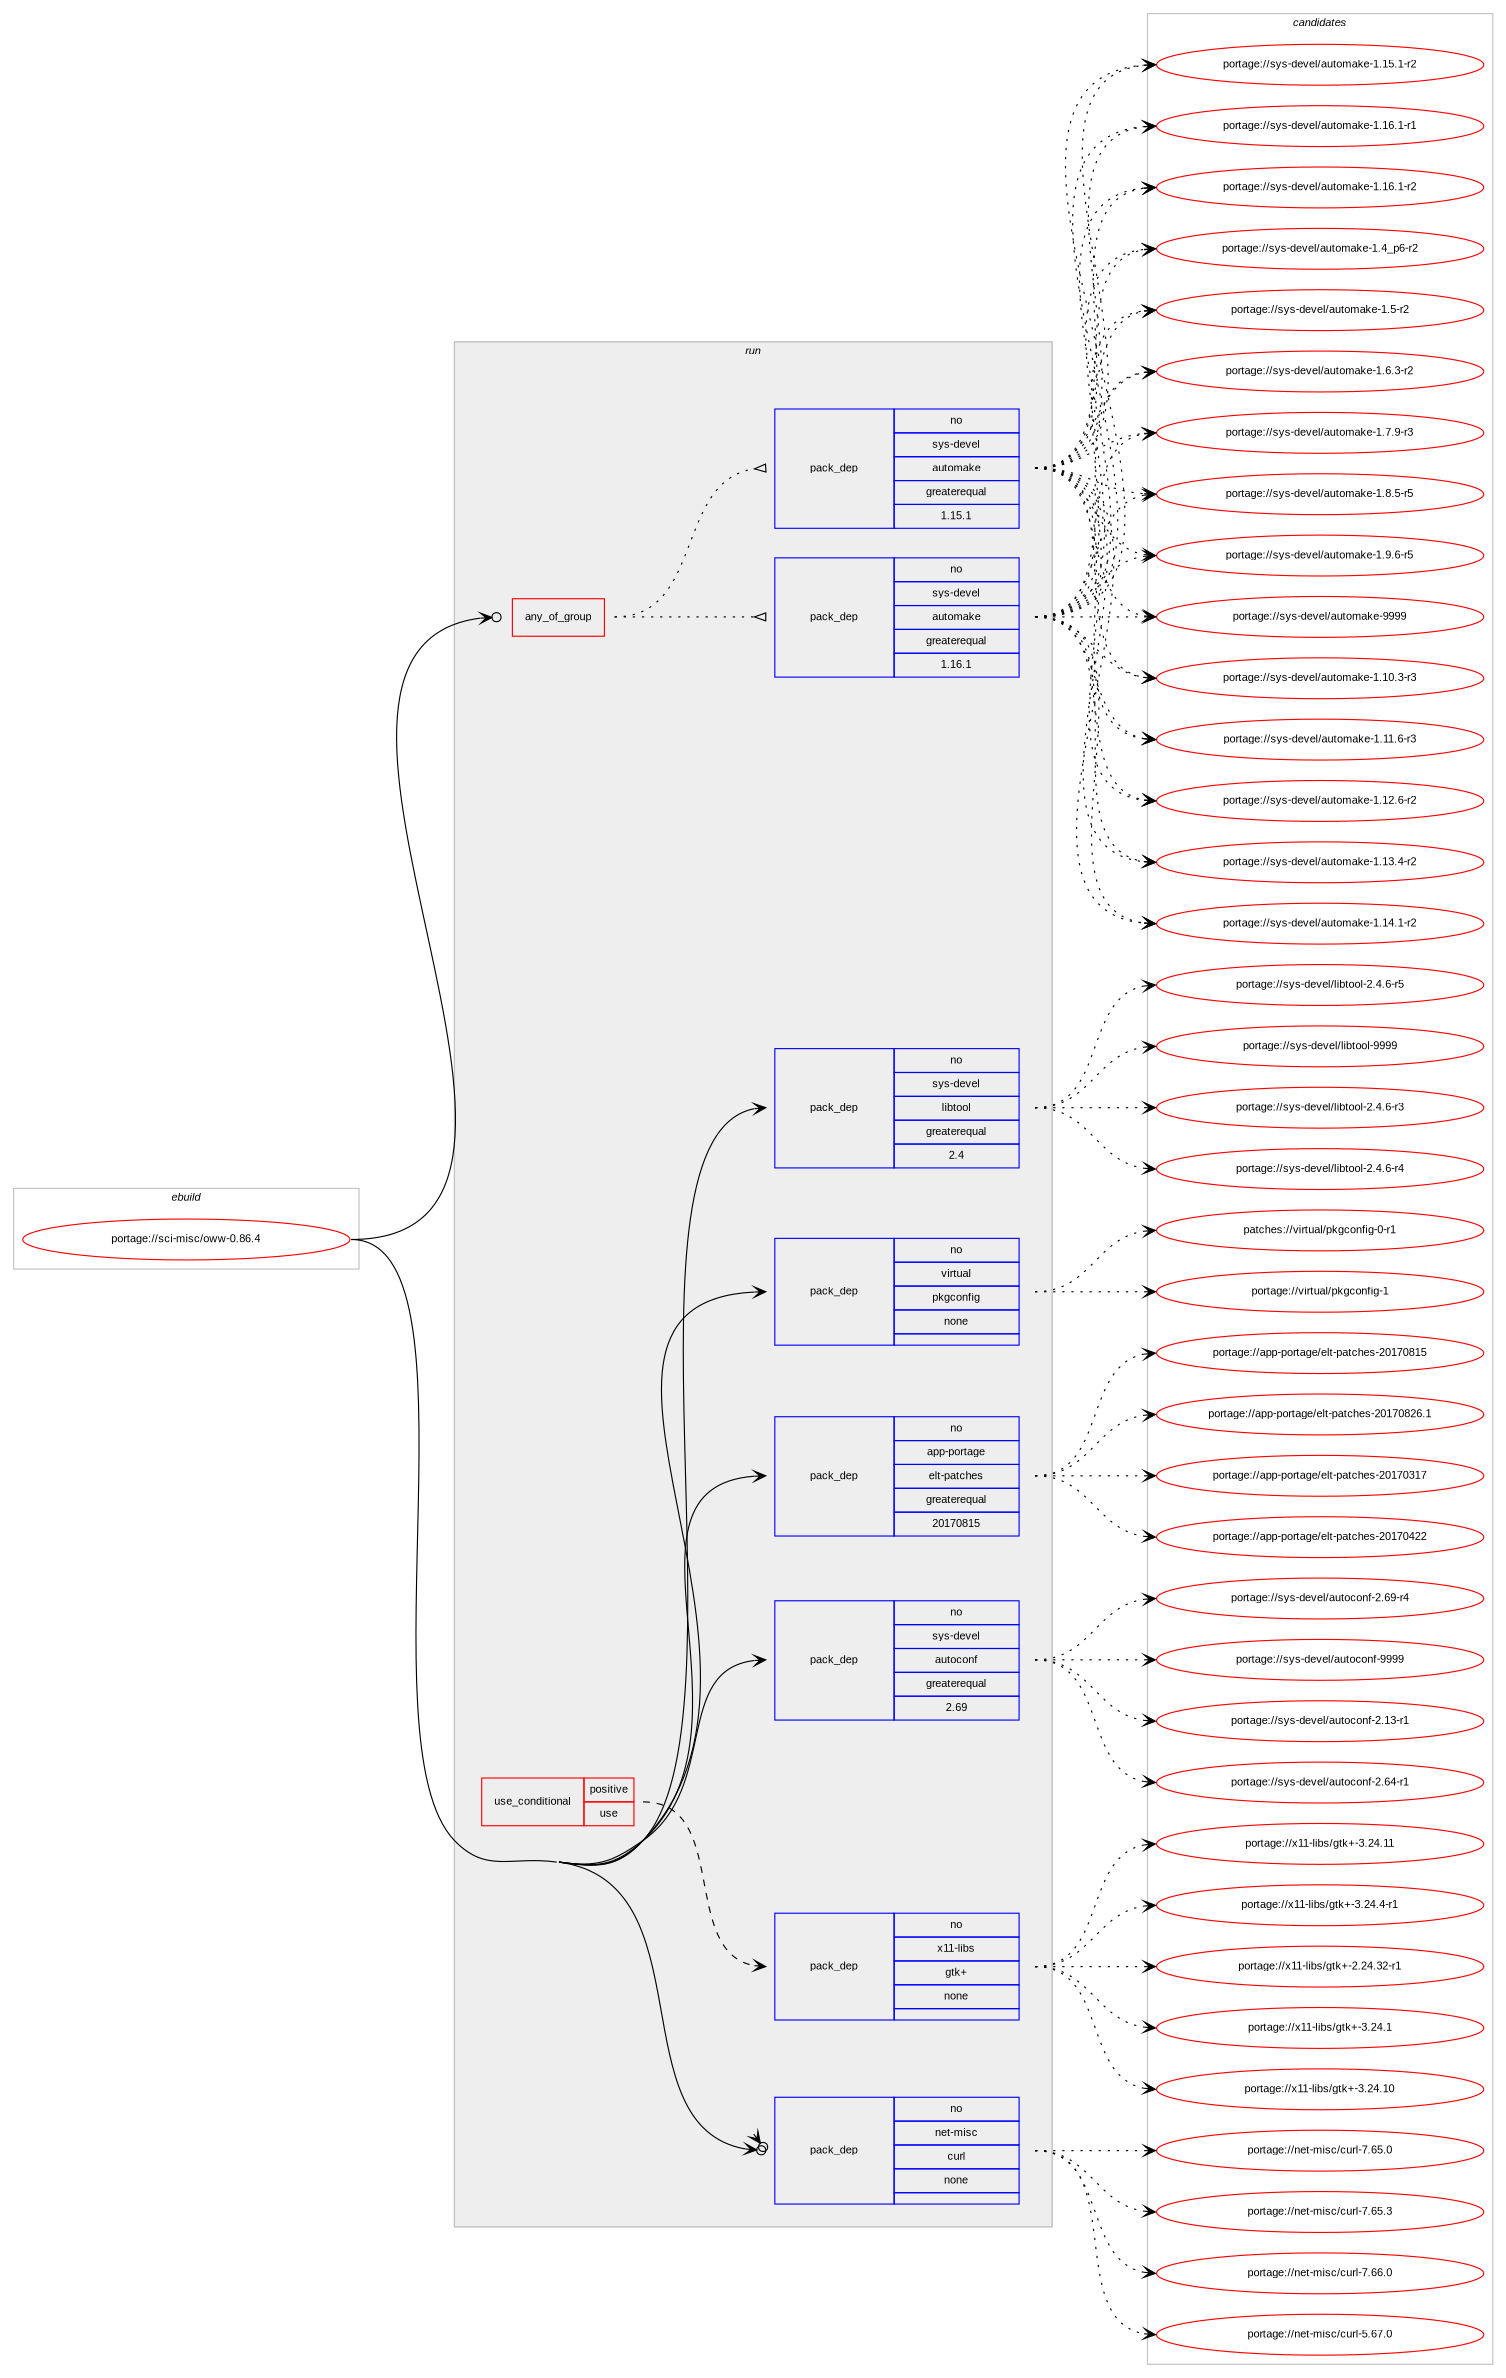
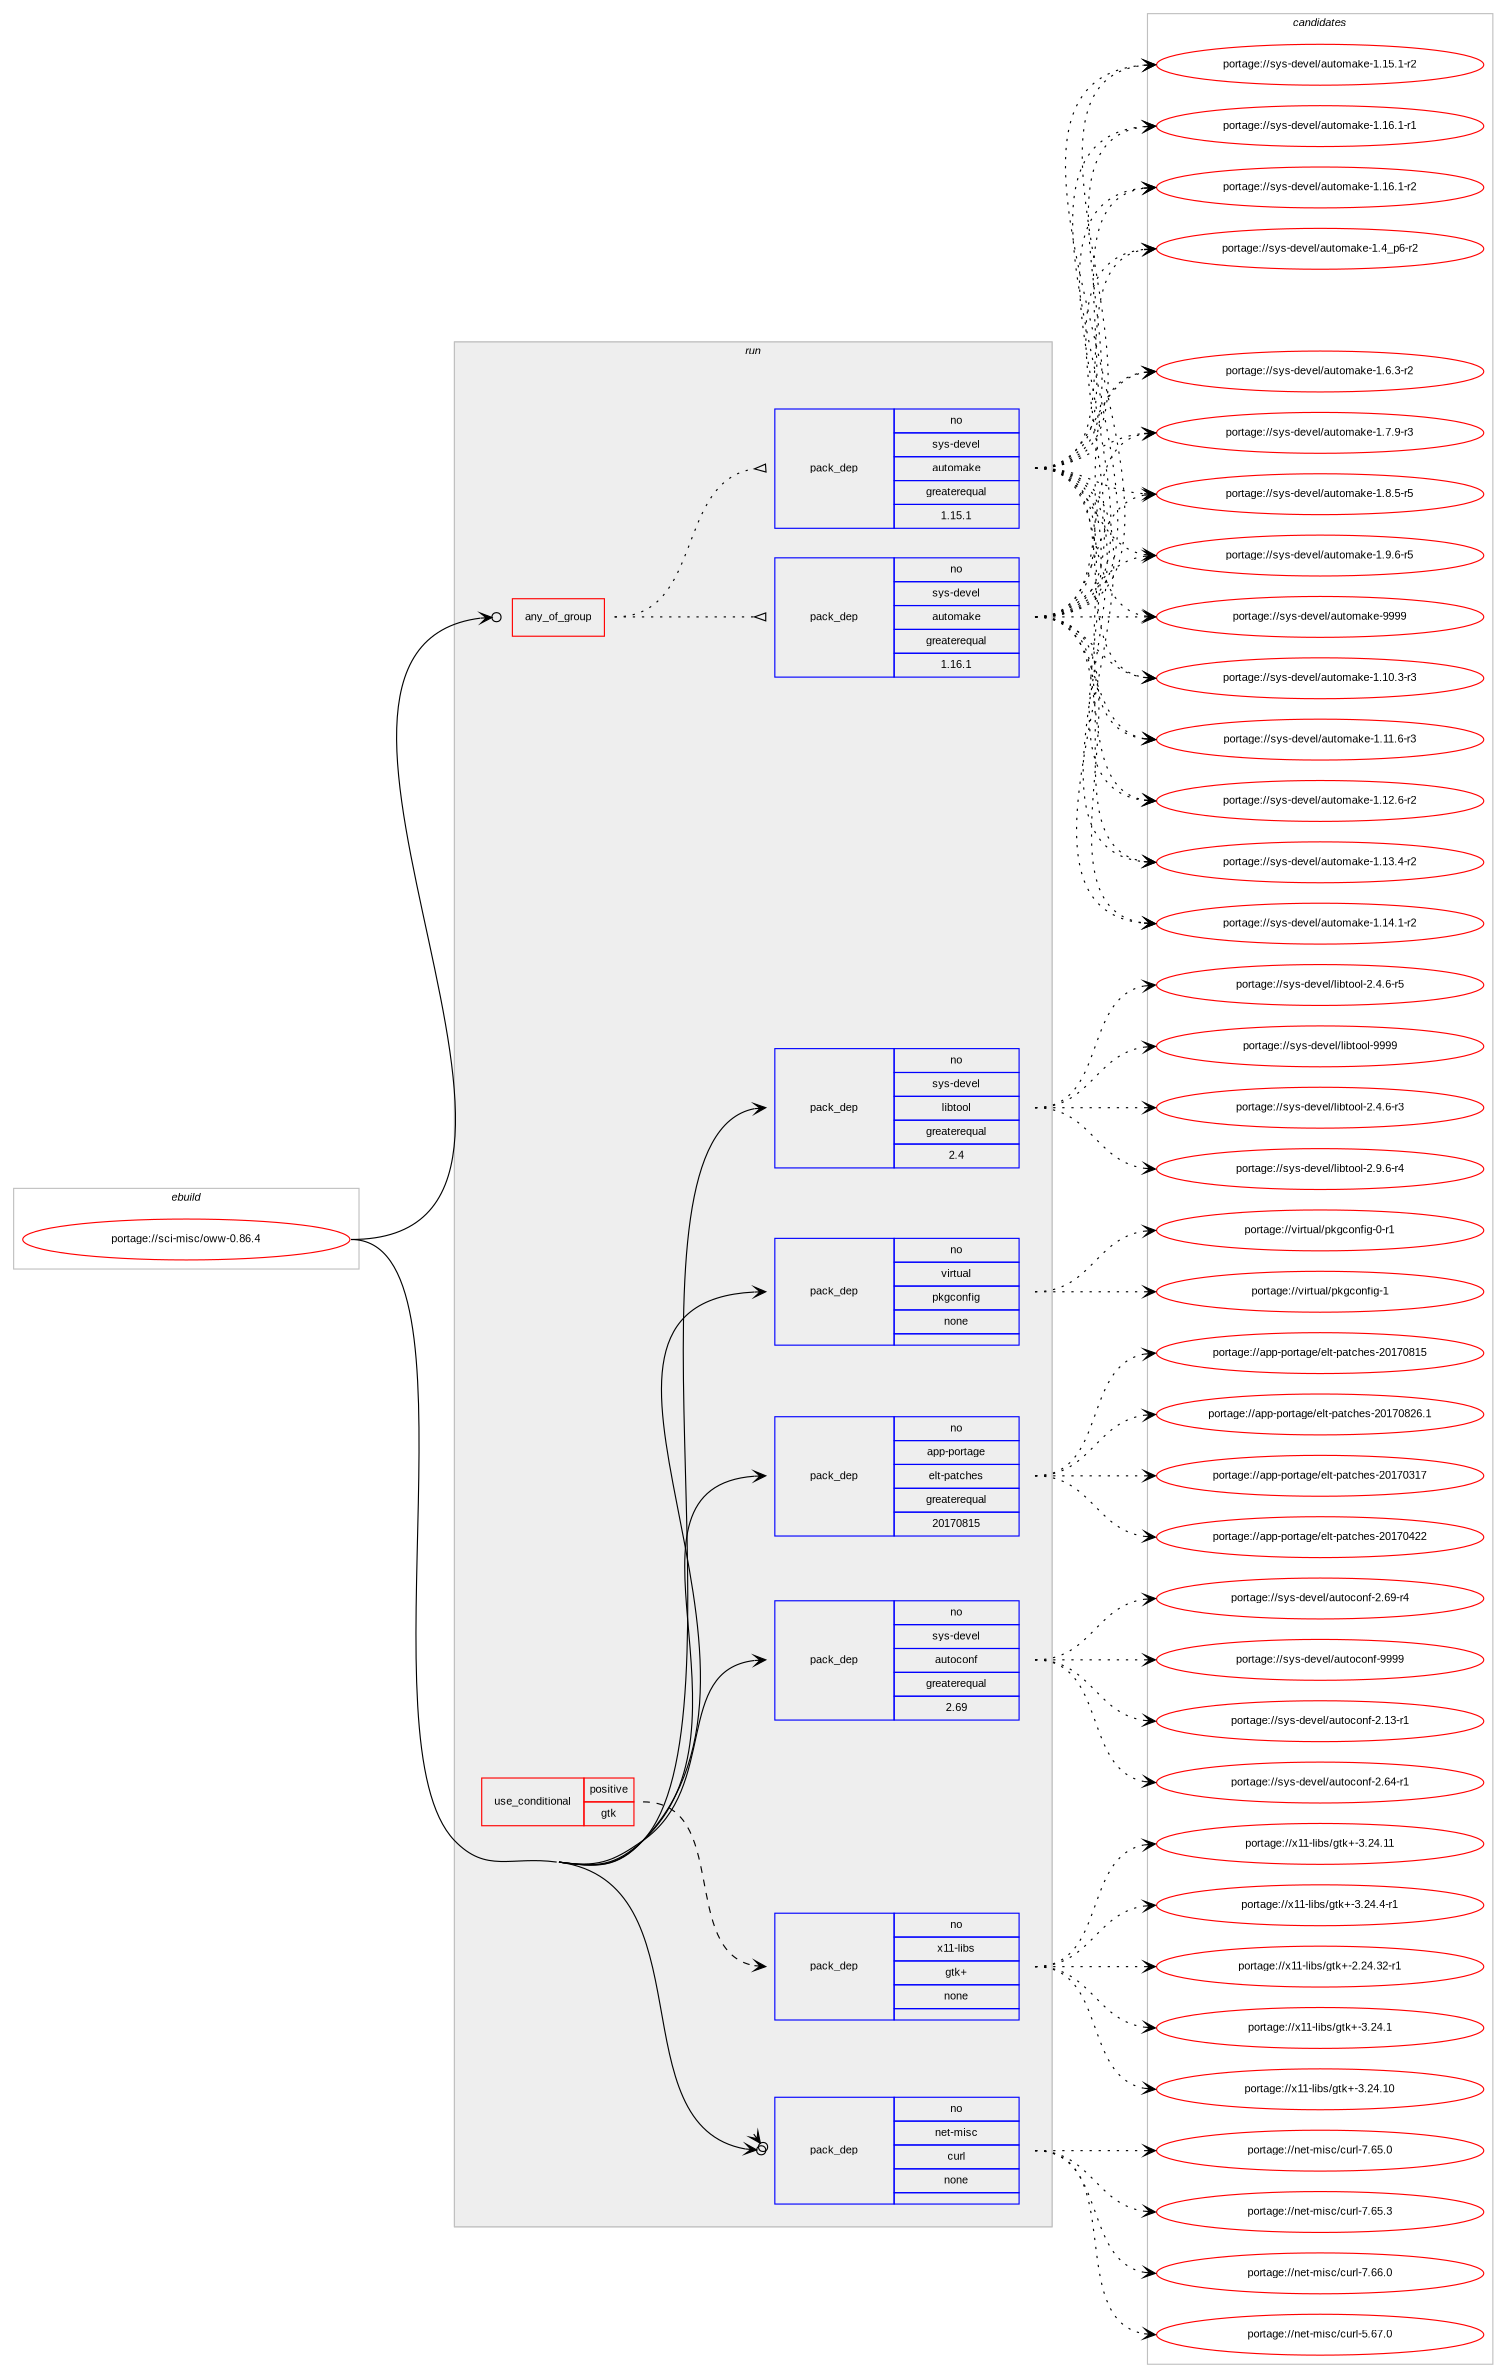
node "portage://sys-devel/automake-1.5-r2": removed
node "portage://sys-devel/libtool-2.4.6-r4": label "portage://sys-devel/libtool-2.4.6-r4" -> "portage://sys-devel/libtool-2.9.6-r4"
node "patches://virtual/pkgconfig-0-r1": label "patches://virtual/pkgconfig-0-r1" -> "portage://virtual/pkgconfig-0-r1"
node "use_conditional": text "use" -> "gtk"
